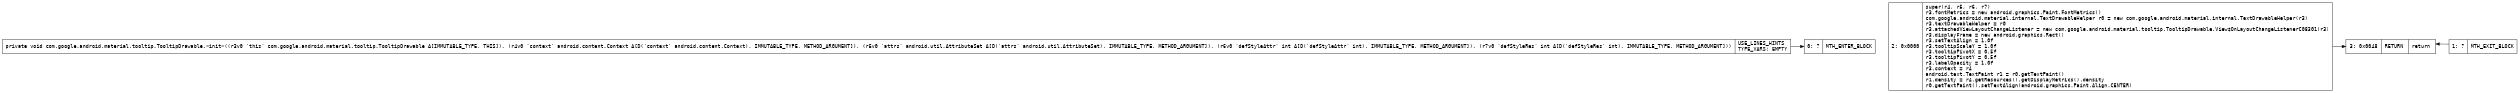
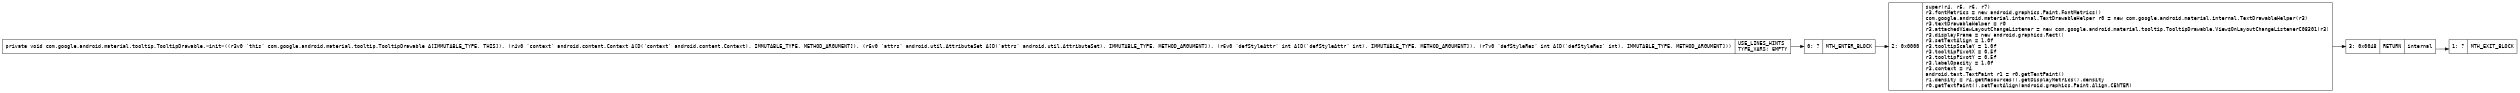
edge "1: ?" -> "3: 0x0048": reversed
node "3: 0x0048": text "return" -> "internal"
edge "0: ?" -> "2: 0x0000": added
